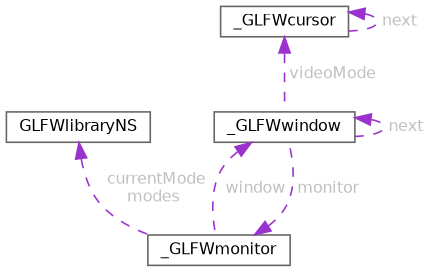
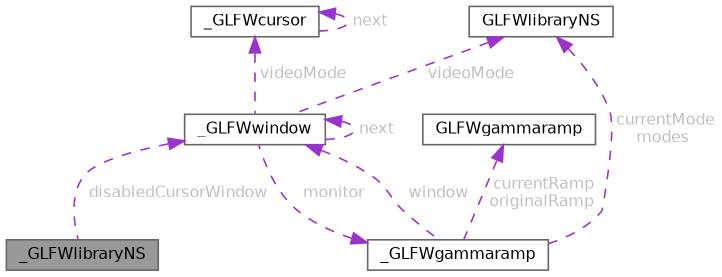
edge "_GLFWwindow" -> "GLFWlibraryNS": added, label "videoMode"
node "GLFWgammaramp": added
node "_GLFWmonitor": label "_GLFWmonitor" -> "_GLFWgammaramp"
node "_GLFWlibraryNS": added
